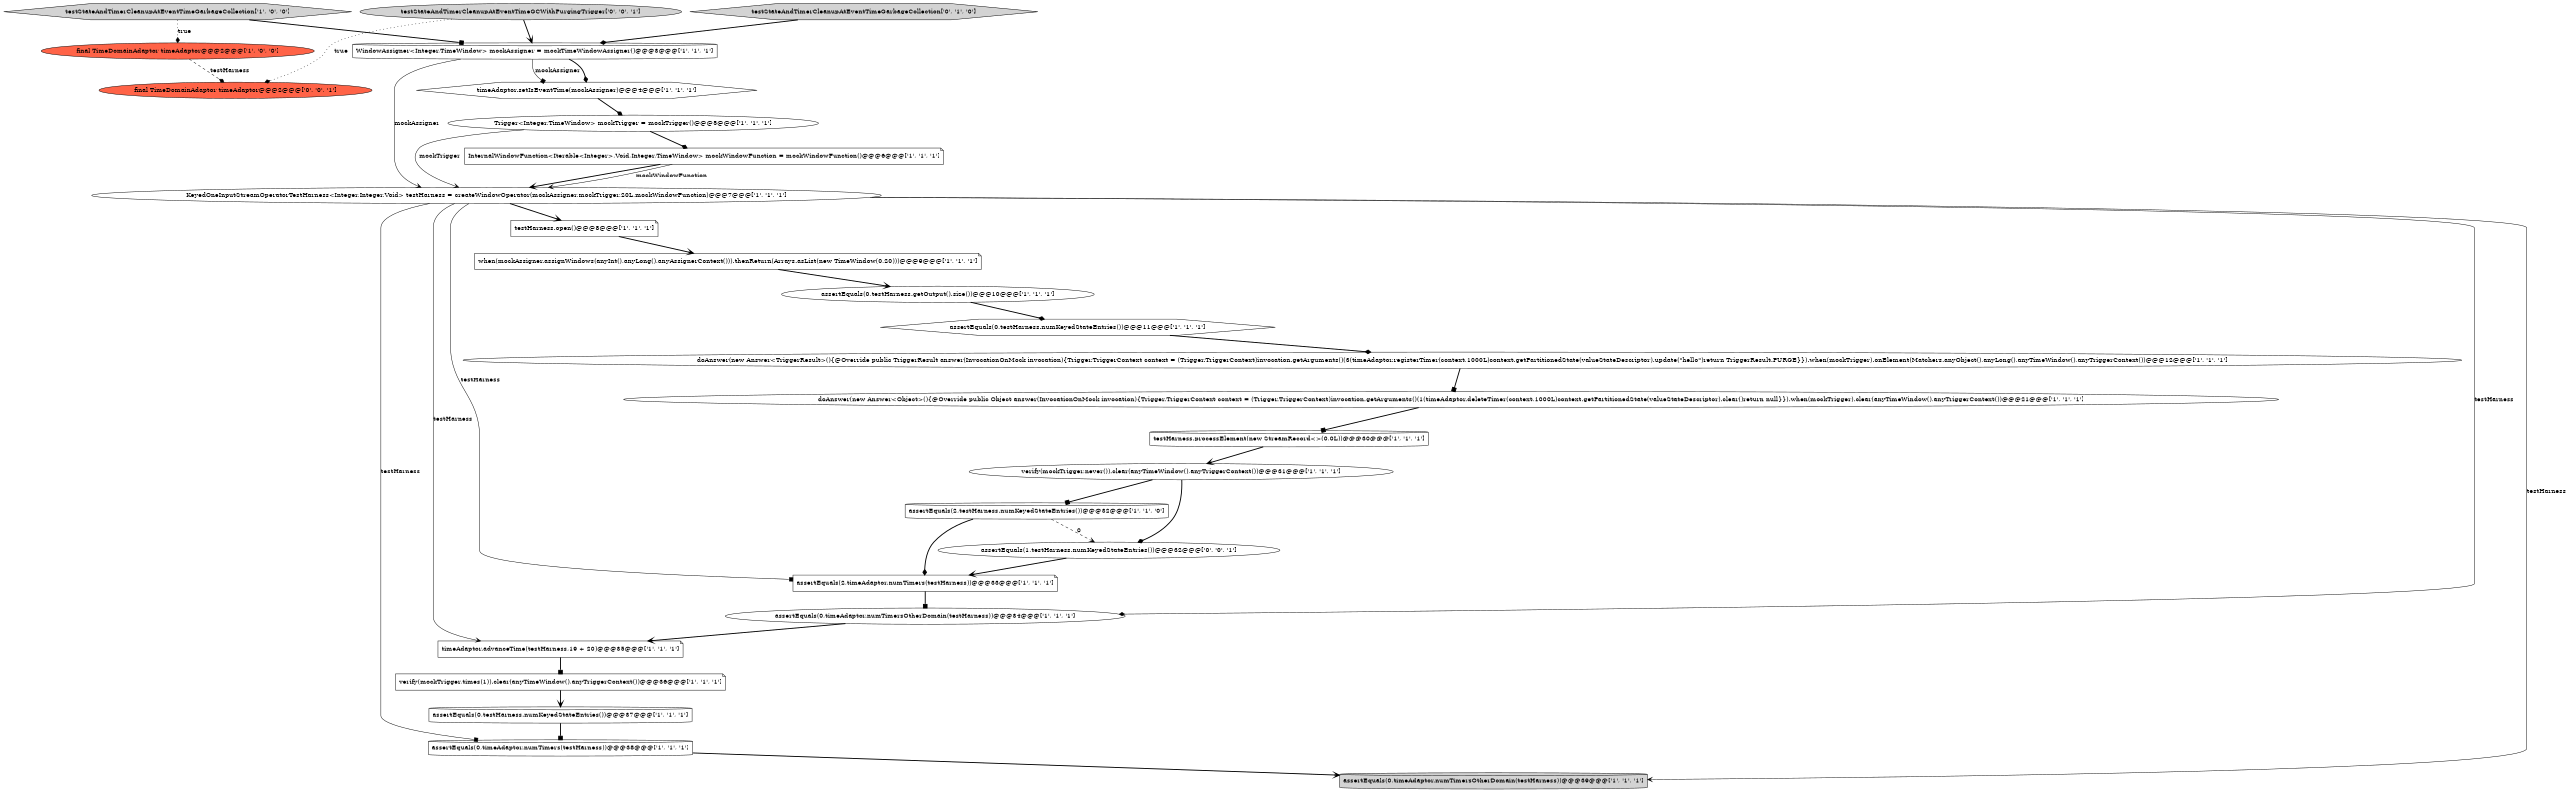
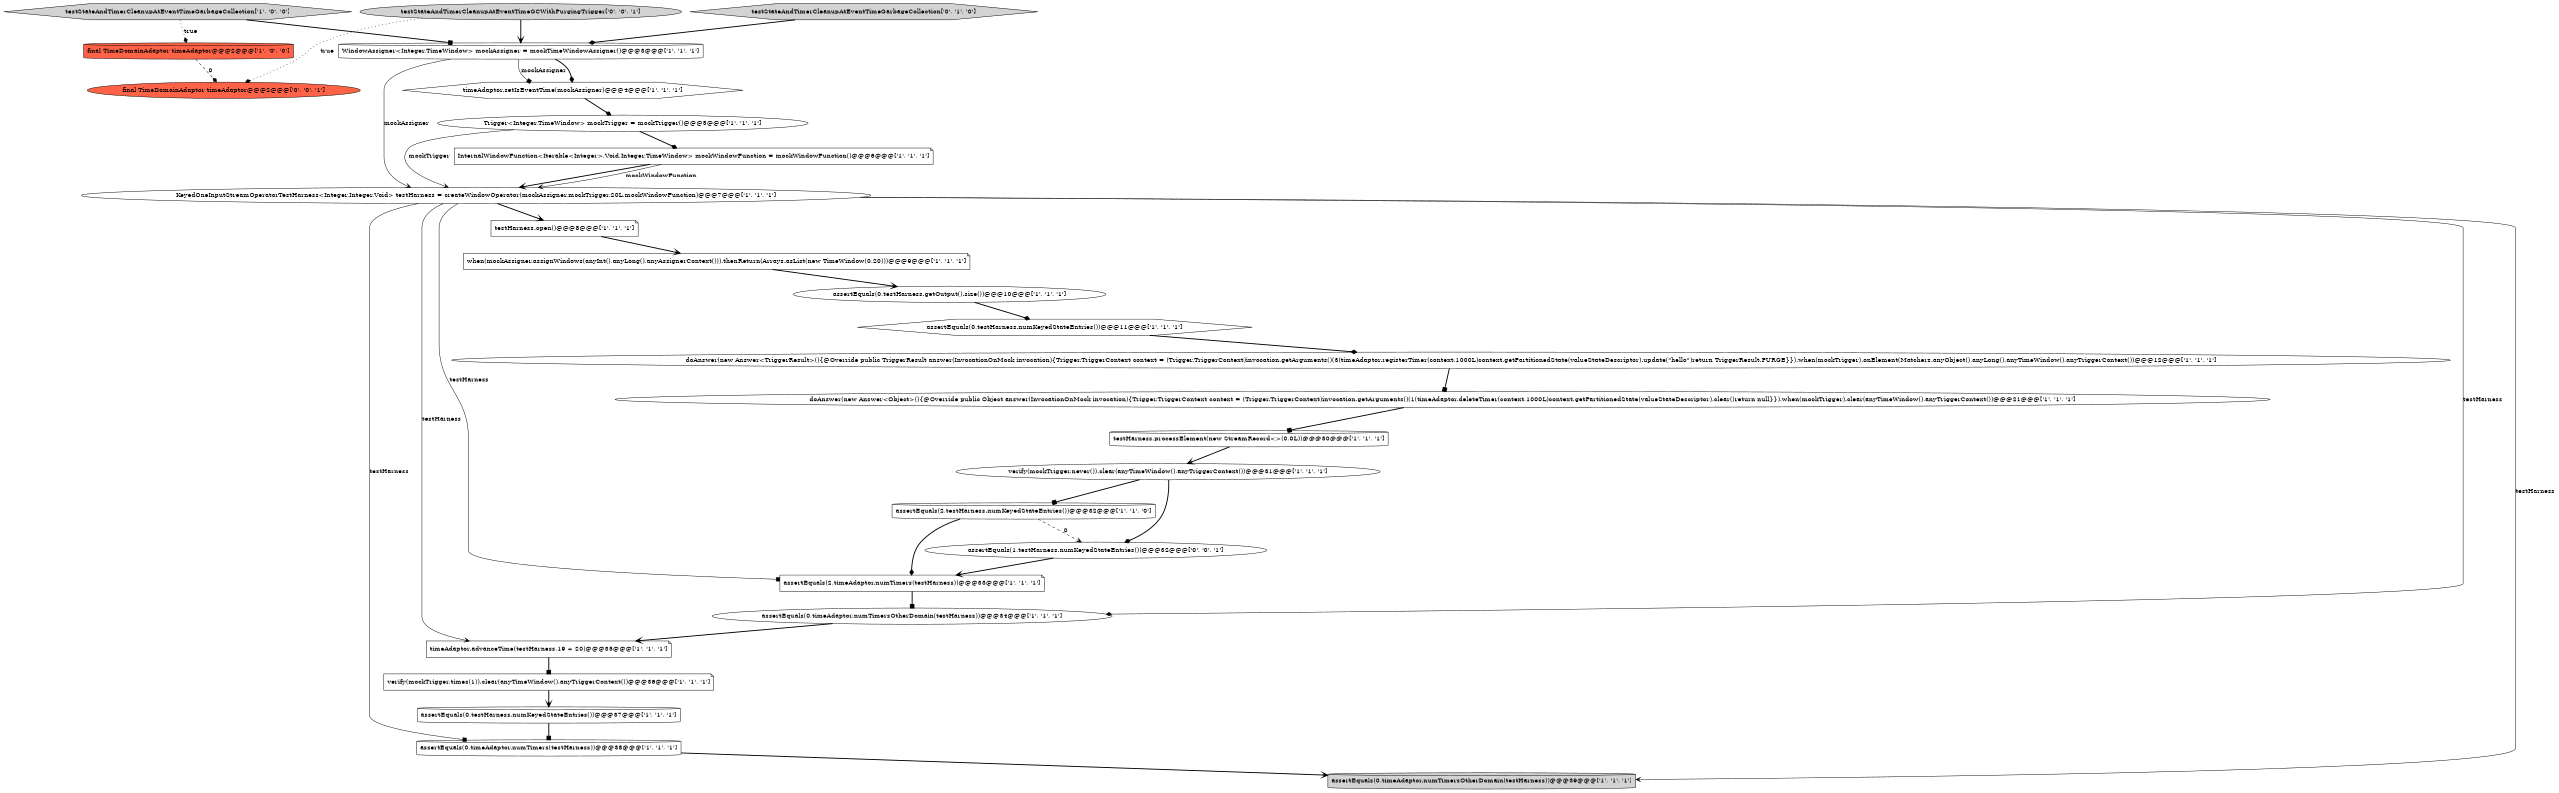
node "final TimeDomainAdaptor timeAdaptor@@@2@@@['1', '0', '0']": shape ellipse -> cylinder
edge "final TimeDomainAdaptor timeAdaptor@@@2@@@['1', '0', '0']" -> "final TimeDomainAdaptor timeAdaptor@@@2@@@['0', '0', '1']": label "testHarness" -> "0"
